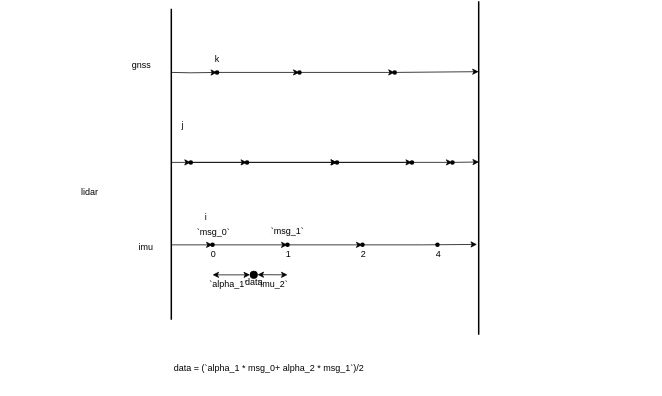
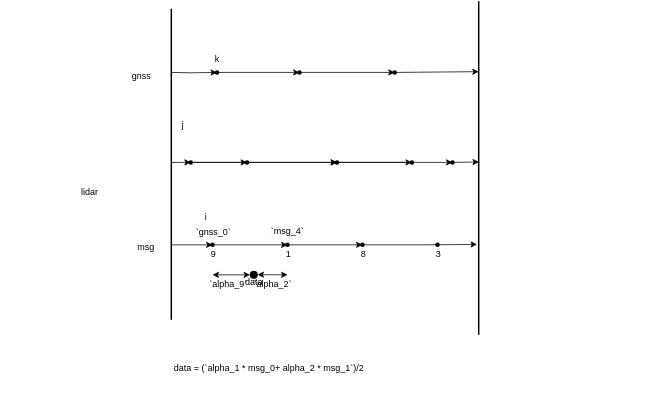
node "gnss": moved (141, 65) -> (141, 76)
node "`msg_0`": label "`msg_0`" -> "`gnss_0`"
node "`msg_1`": label "`msg_1`" -> "`msg_4`"
node "imu": label "imu" -> "msg"
node "0": label "0" -> "9"
node "2": label "2" -> "8"
node "4": label "4" -> "3"
node "`alpha_1`": label "`alpha_1`" -> "`alpha_9`"
node "`imu_2`": label "`imu_2`" -> "`alpha_2`"
